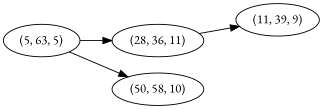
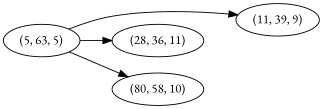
edge "(28, 36, 11)" -> "(11, 39, 9)": now "(5, 63, 5)" -> "(11, 39, 9)"
node "(50, 58, 10)": label "(50, 58, 10)" -> "(80, 58, 10)"
